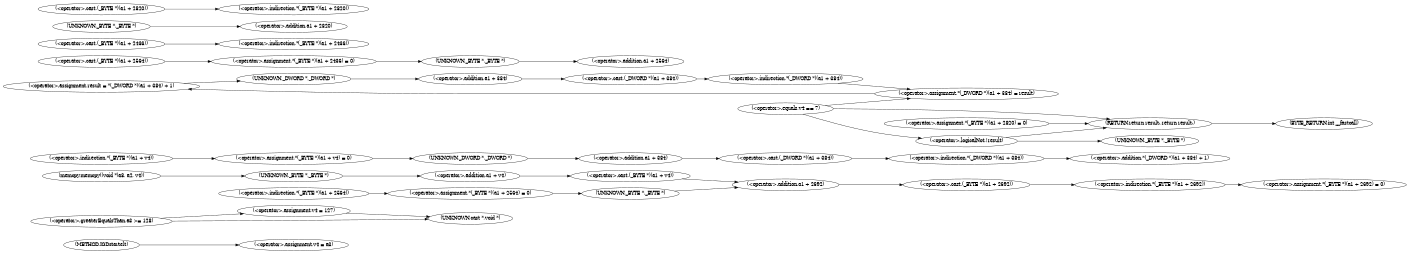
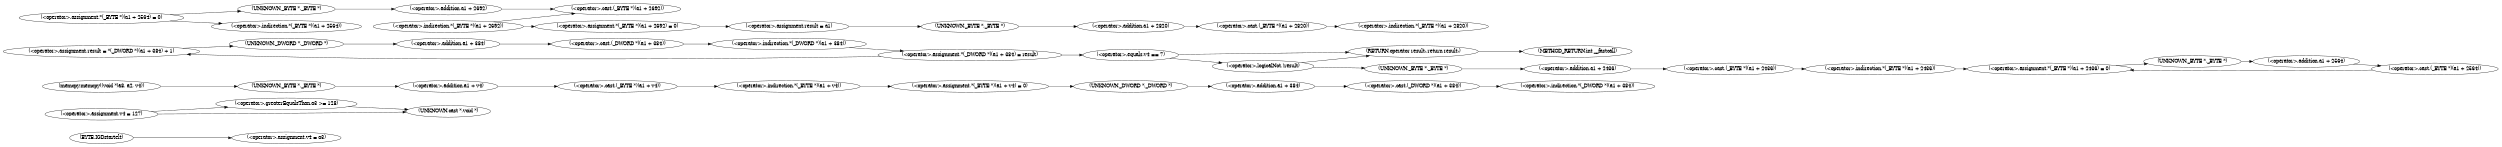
node "(<operator>.assignment,result = a1)": added
edge "(<operator>.addition,a1 + 2820)" -> "(<operator>.cast,(_BYTE *)(a1 + 2820))": added
edge "(<operator>.addition,a1 + 2564)" -> "(<operator>.cast,(_BYTE *)(a1 + 2564))": added
node "(<operator>.addition,a1 + 2436)": added
edge "(<operator>.indirection,*(_BYTE *)(a1 + 2436))" -> "(<operator>.assignment,*(_BYTE *)(a1 + 2436) = 0)": added
edge "(<operator>.equals,v4 == 7)" -> "(<operator>.assignment,*(_DWORD *)(a1 + 384) = result)": reversed
node "(<operator>.assignment,*(_BYTE *)(a1 + 2820) = 0)": removed
node "(RETURN,return result;,return result;)": label "(RETURN,return result;,return result;)" -> "(RETURN,operator result;,return result;)"
node "(BYTE_RETURN,int __fastcall)": label "(BYTE_RETURN,int __fastcall)" -> "(METHOD_RETURN,int __fastcall)"
node "(<operator>.addition,*(_DWORD *)(a1 + 384) + 1)": removed
edge "(<operator>.cast,(_BYTE *)(a1 + v4))" -> "(<operator>.addition,a1 + 2692)": now "(<operator>.cast,(_BYTE *)(a1 + v4))" -> "(<operator>.indirection,*(_BYTE *)(a1 + v4))"
edge "(<operator>.cast,(_BYTE *)(a1 + 2692))" -> "(<operator>.indirection,*(_BYTE *)(a1 + 2692))": reversed
edge "(<operator>.indirection,*(_BYTE *)(a1 + 2564))" -> "(<operator>.assignment,*(_BYTE *)(a1 + 2564) = 0)": reversed
edge "(<operator>.greaterEqualsThan,a3 >= 128)" -> "(<operator>.assignment,v4 = 127)": reversed
node "(METHOD,IGDstartelt)": label "(METHOD,IGDstartelt)" -> "(BYTE,IGDstartelt)"
